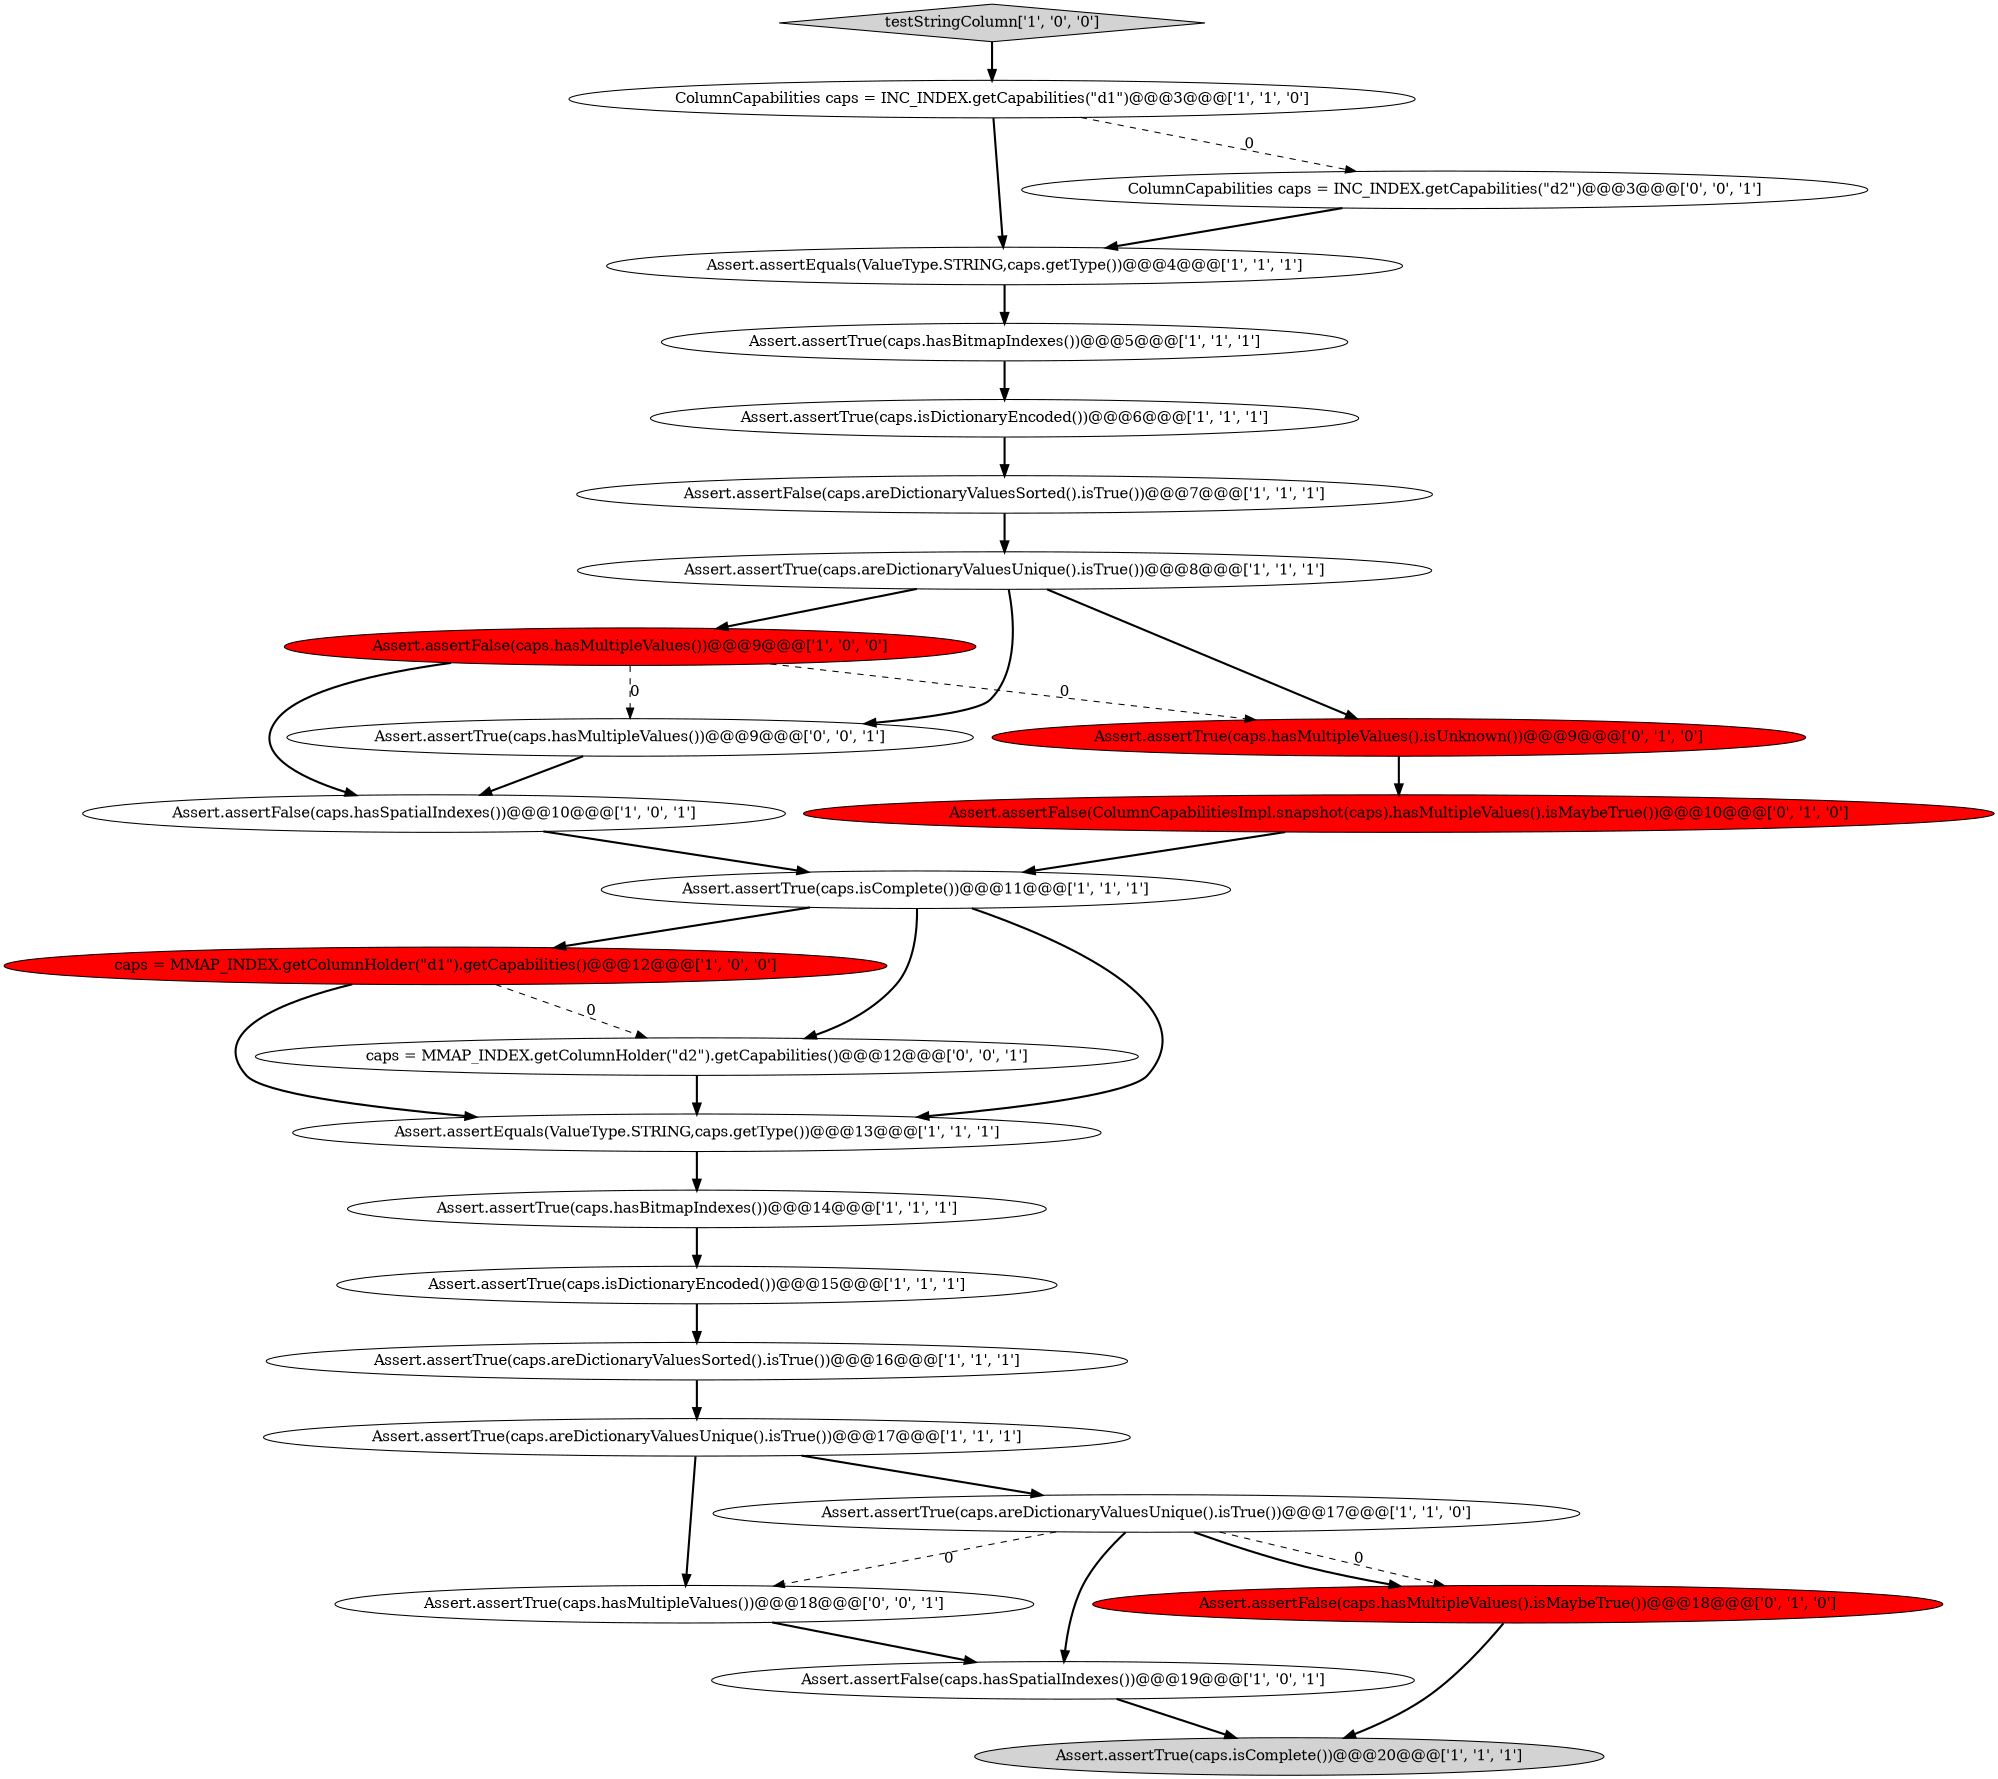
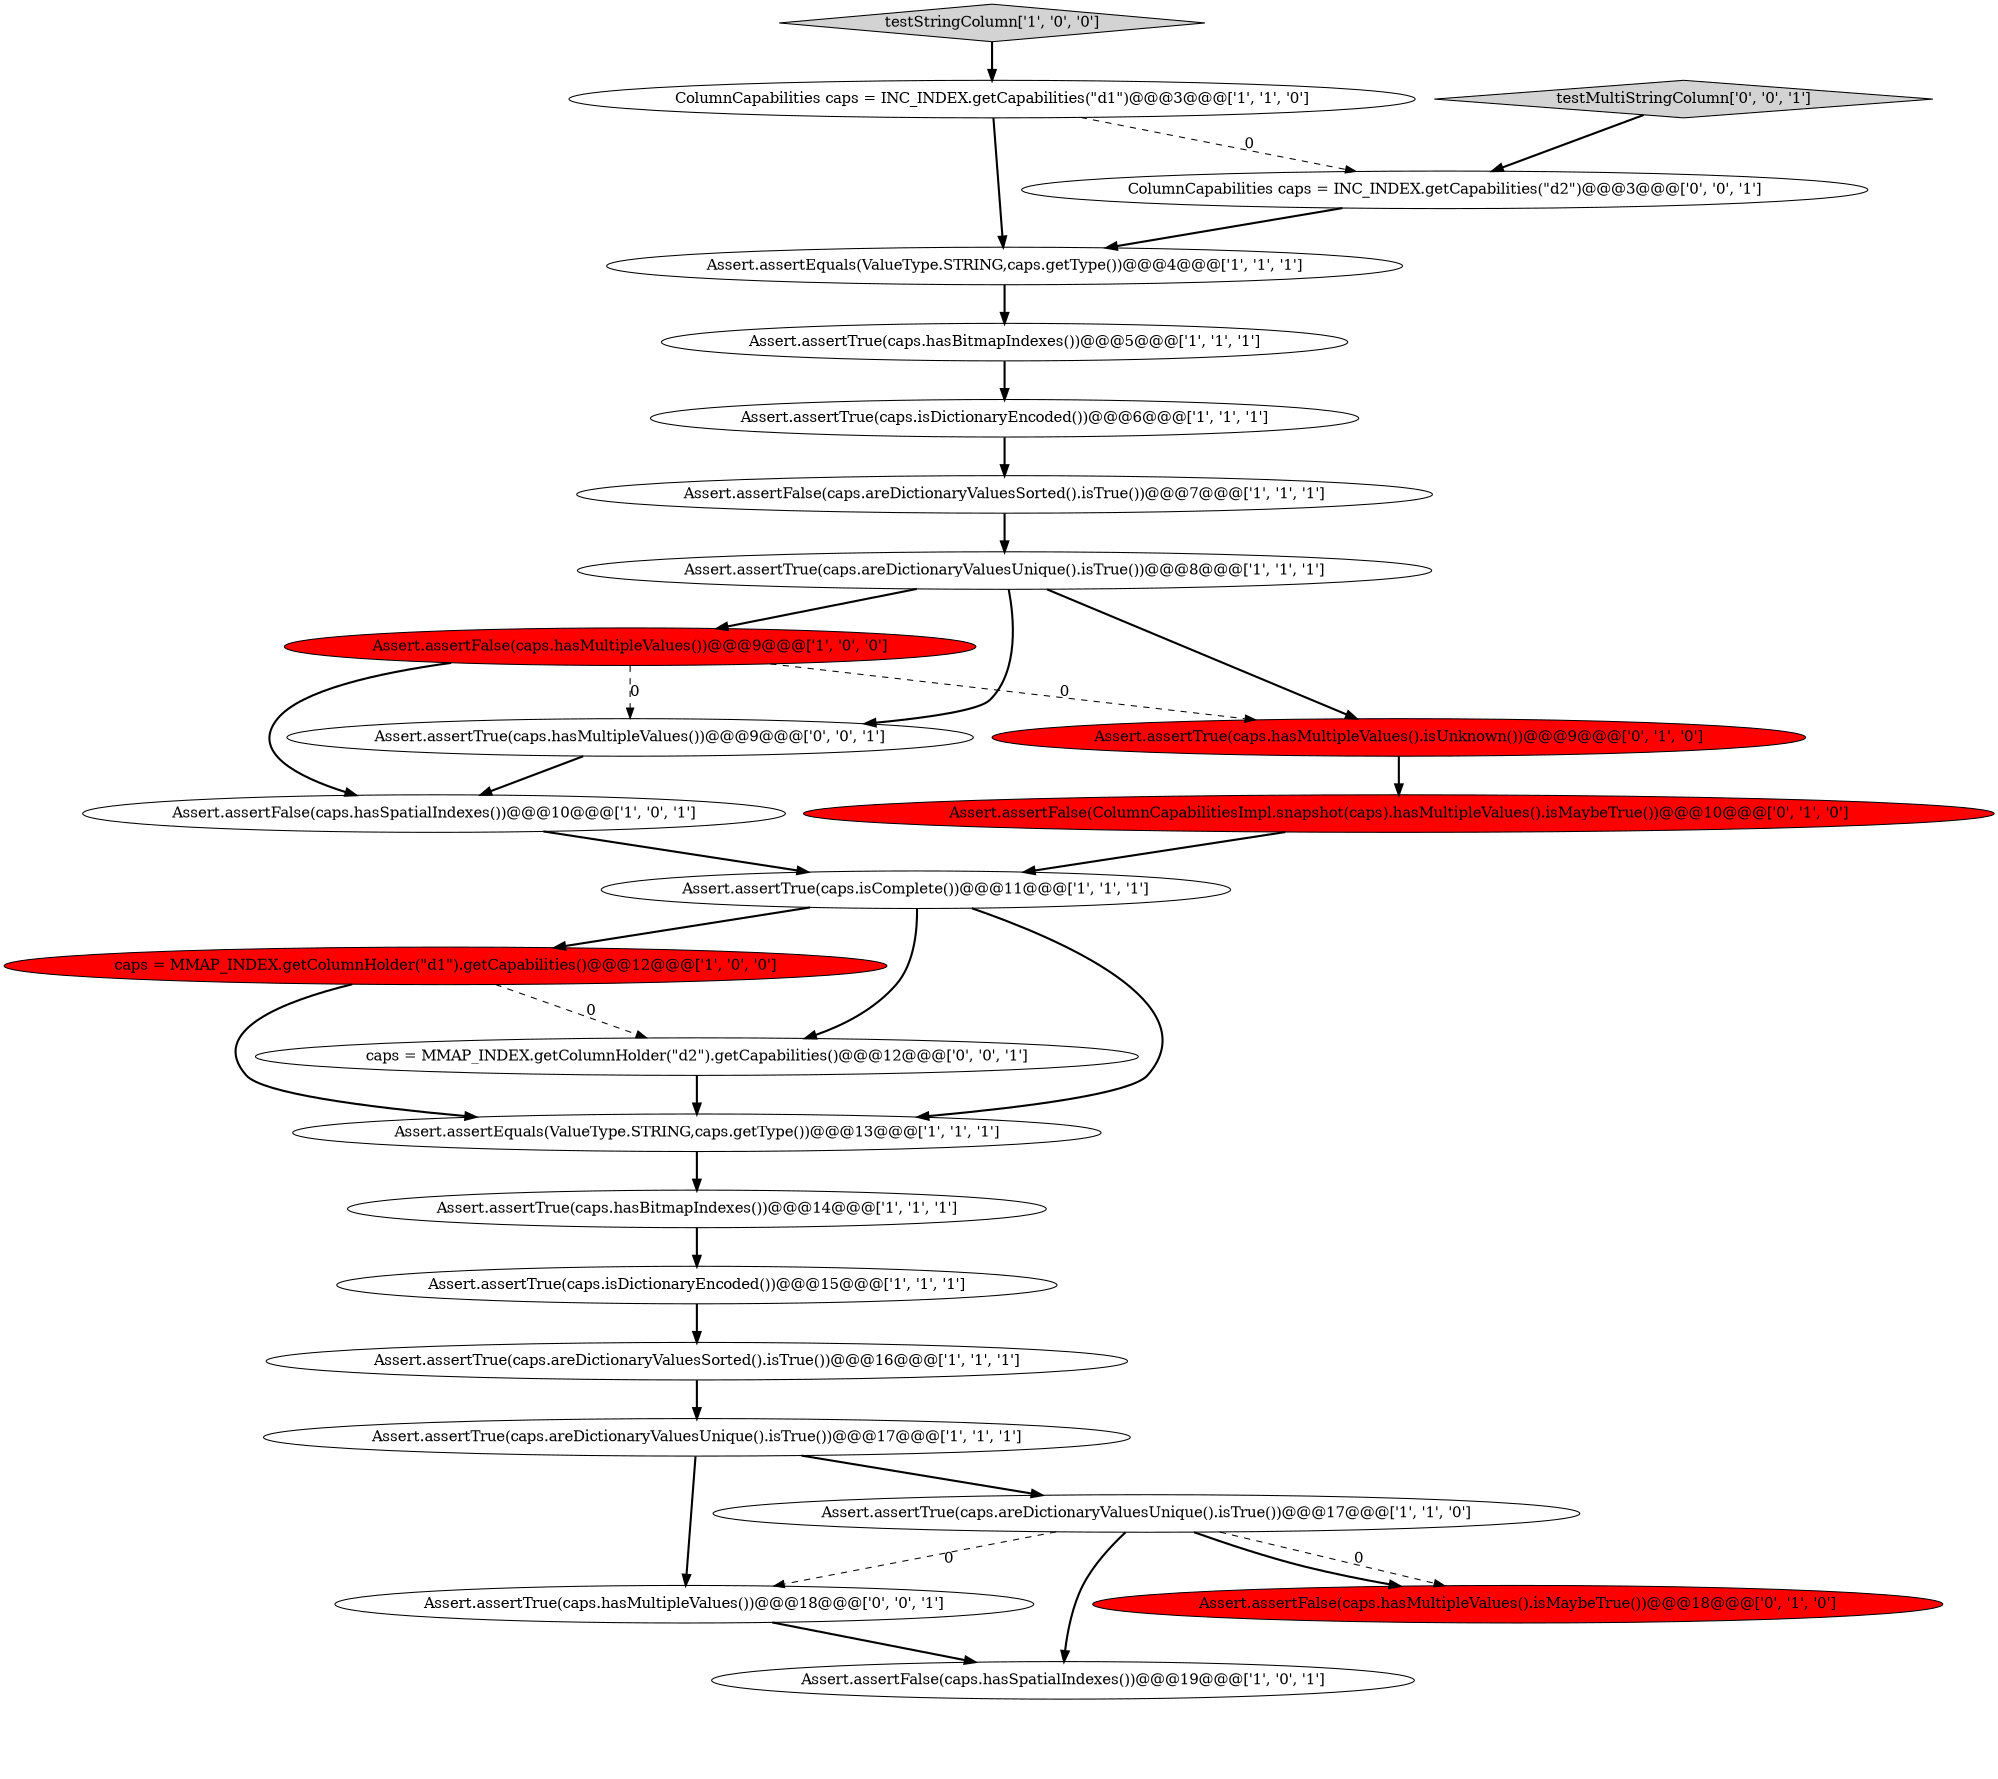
node "testMultiStringColumn['0', '0', '1']": added
node "Assert.assertTrue(caps.isComplete())@@@20@@@['1', '1', '1']": removed
